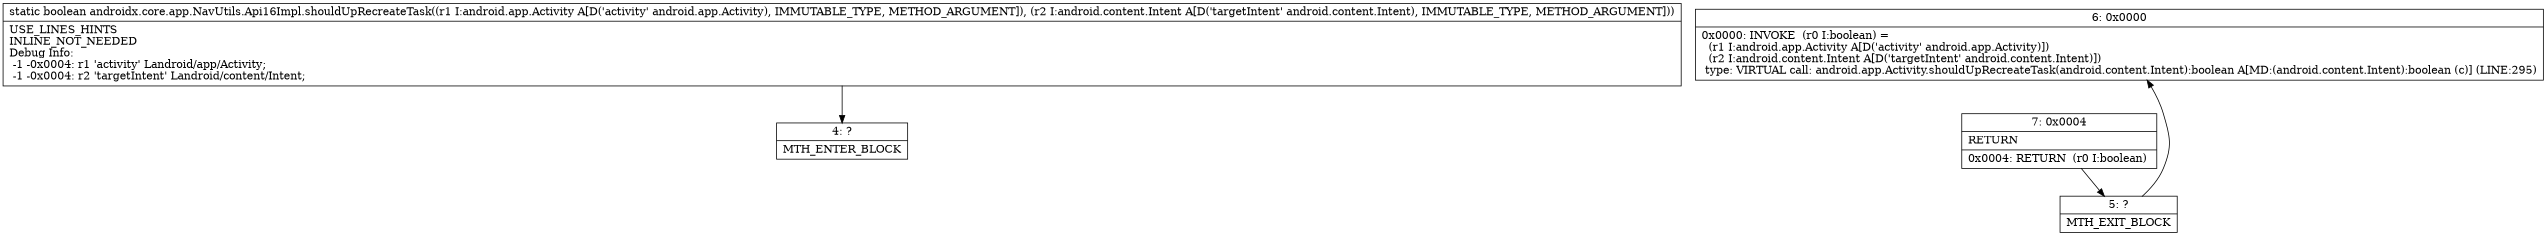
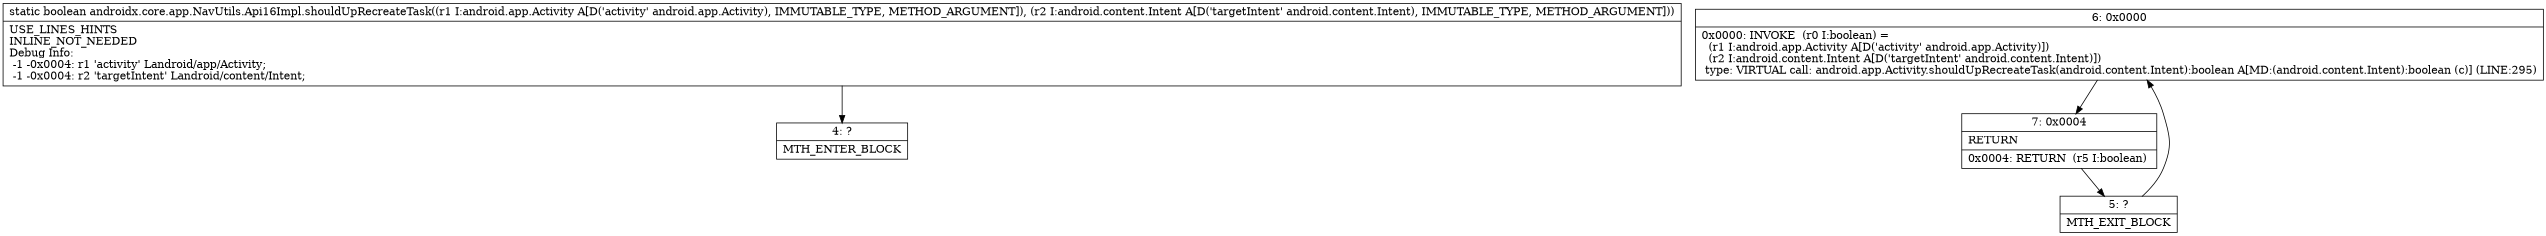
edge "6: 0x0000" -> "7: 0x0004": added
node "7: 0x0004": text "0x0004: RETURN  (r0 I:boolean)" -> "0x0004: RETURN  (r5 I:boolean)"
